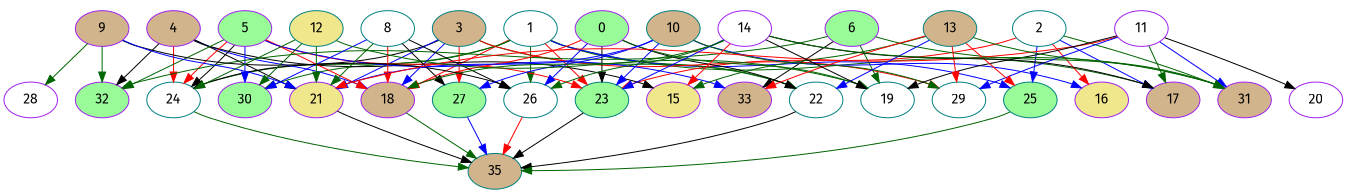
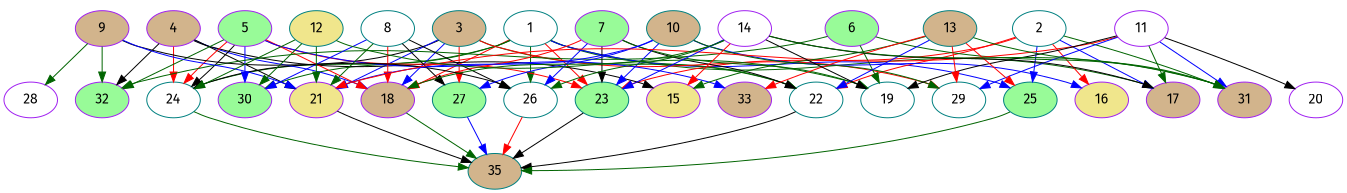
node "0": label "0" -> "7"
edge "6" -> "33": removed
edge "2" -> "22": added
